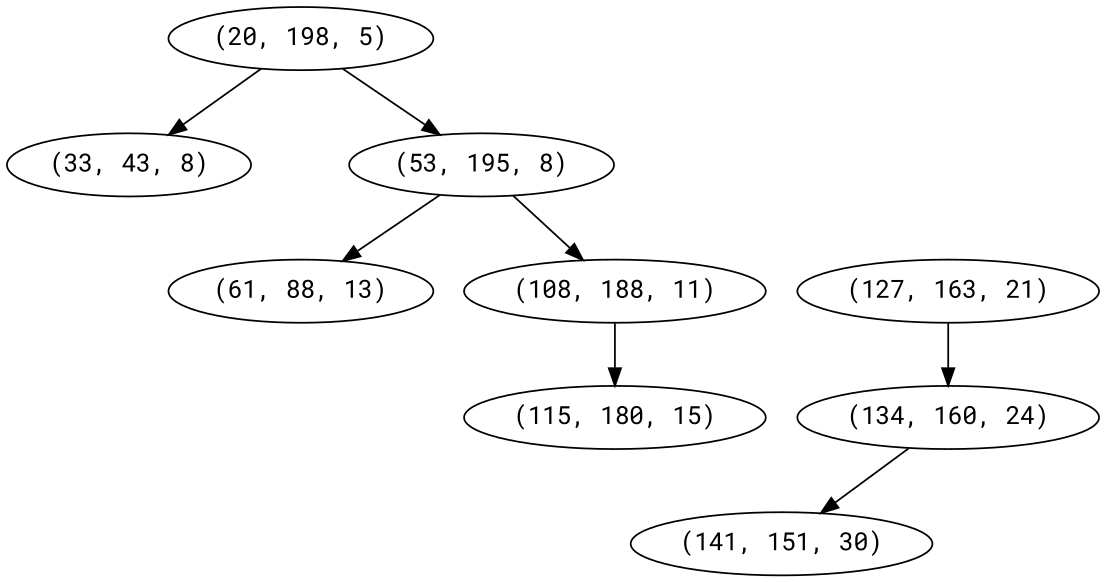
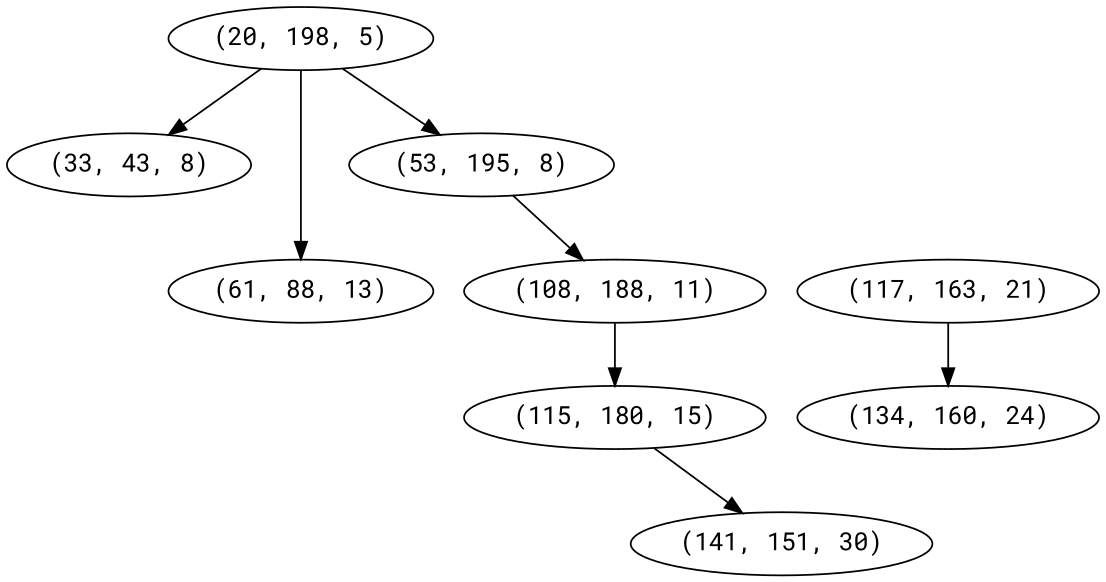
edge "(53, 195, 8)" -> "(61, 88, 13)": now "(20, 198, 5)" -> "(61, 88, 13)"
node "(127, 163, 21)": label "(127, 163, 21)" -> "(117, 163, 21)"
edge "(134, 160, 24)" -> "(141, 151, 30)": now "(115, 180, 15)" -> "(141, 151, 30)"
